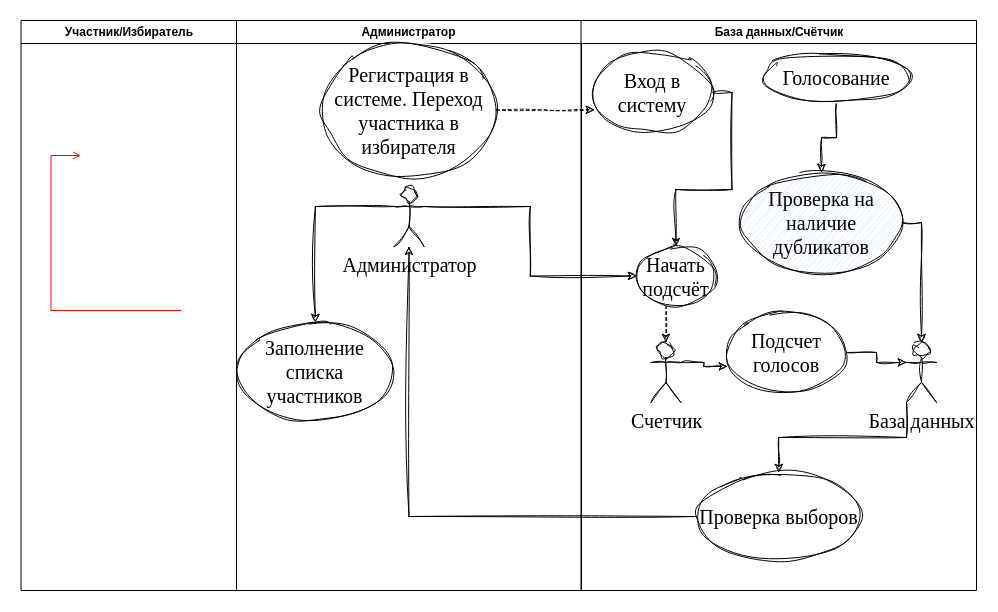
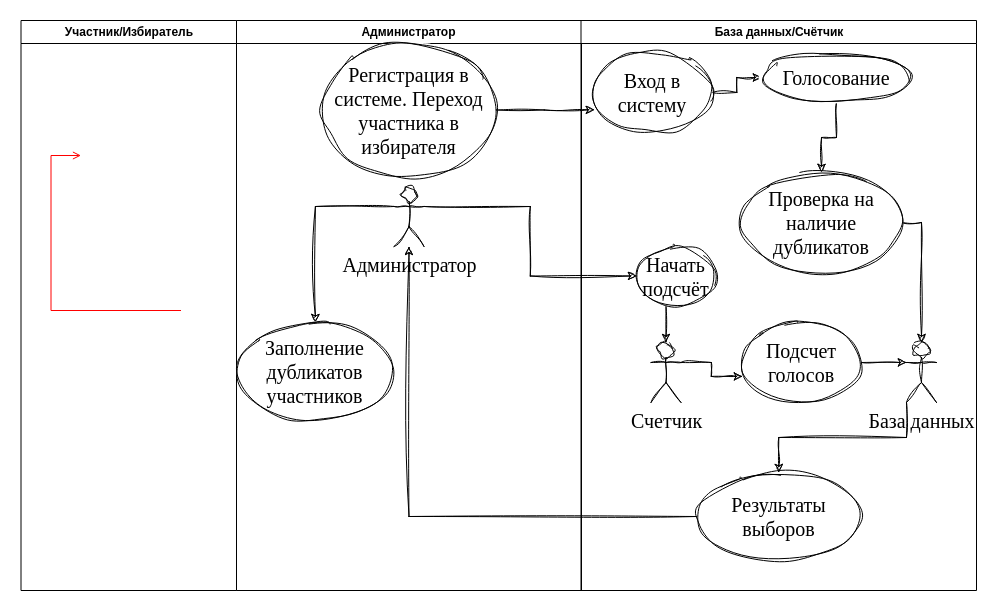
edge "Регистрация в системе. Переход участника в избирателя" -> "Вход в систему": style dashed -> solid
edge "Вход в систему" -> "Начать подсчёт": now "Вход в систему" -> "Голосование"
node "Проверка на наличие дубликатов": fillcolor #dae8fc -> #ffffff
edge "Начать подсчёт" -> "Счетчик": style dashed -> solid
node "Подсчет голосов": moved (787, 353) -> (802, 363)
node "Заполнение списка участников": label "Заполнение списка участников" -> "Заполнение дубликатов участников"
node "Проверка выборов": label "Проверка выборов" -> "Результаты выборов"
